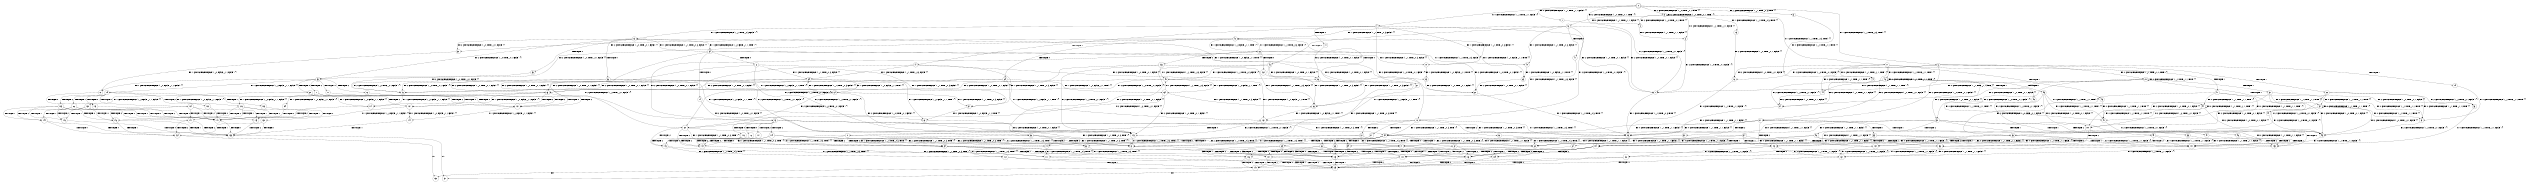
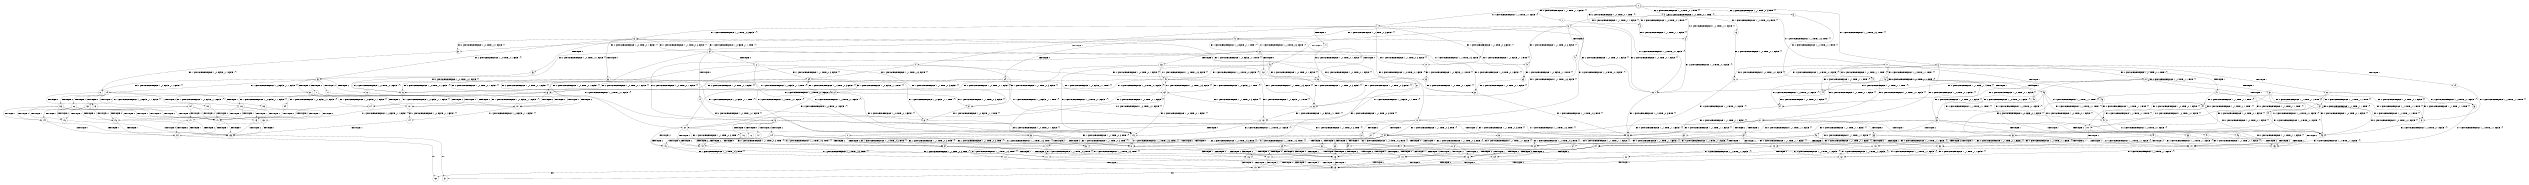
edge "21" -> "103": now "21" -> "54"
